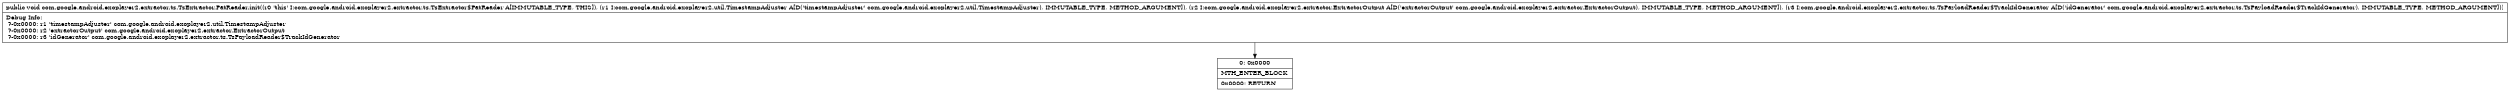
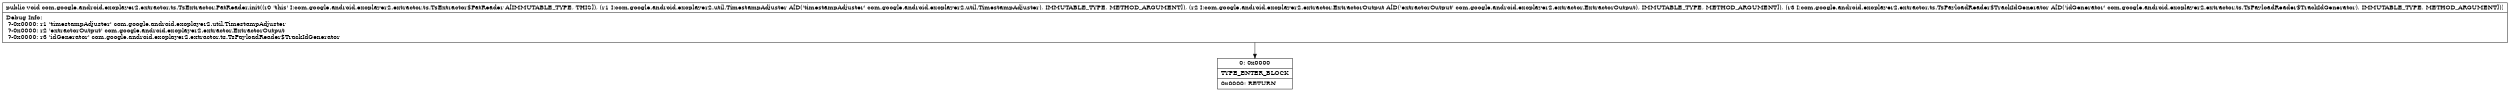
node "0: 0x0000": text "MTH_ENTER_BLOCK" -> "TYPE_ENTER_BLOCK"
